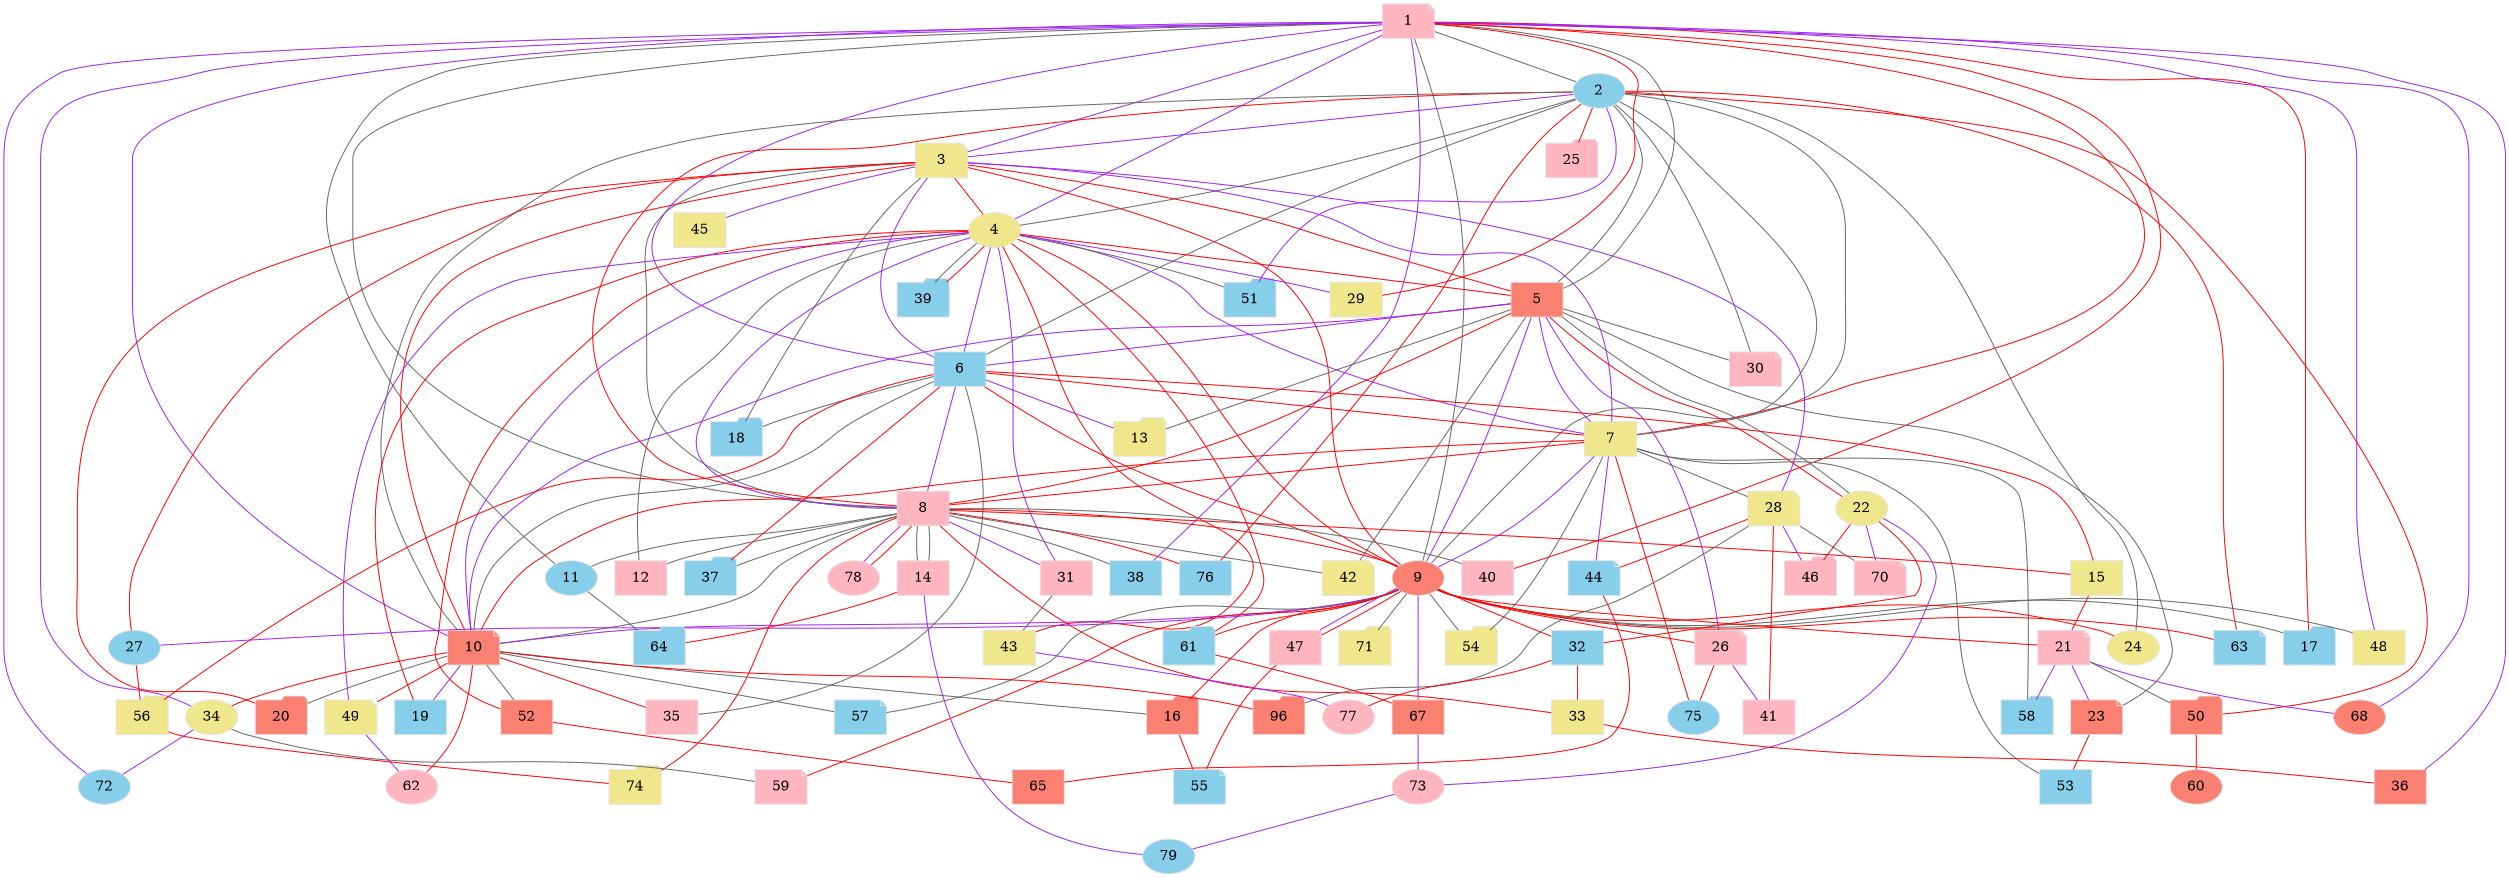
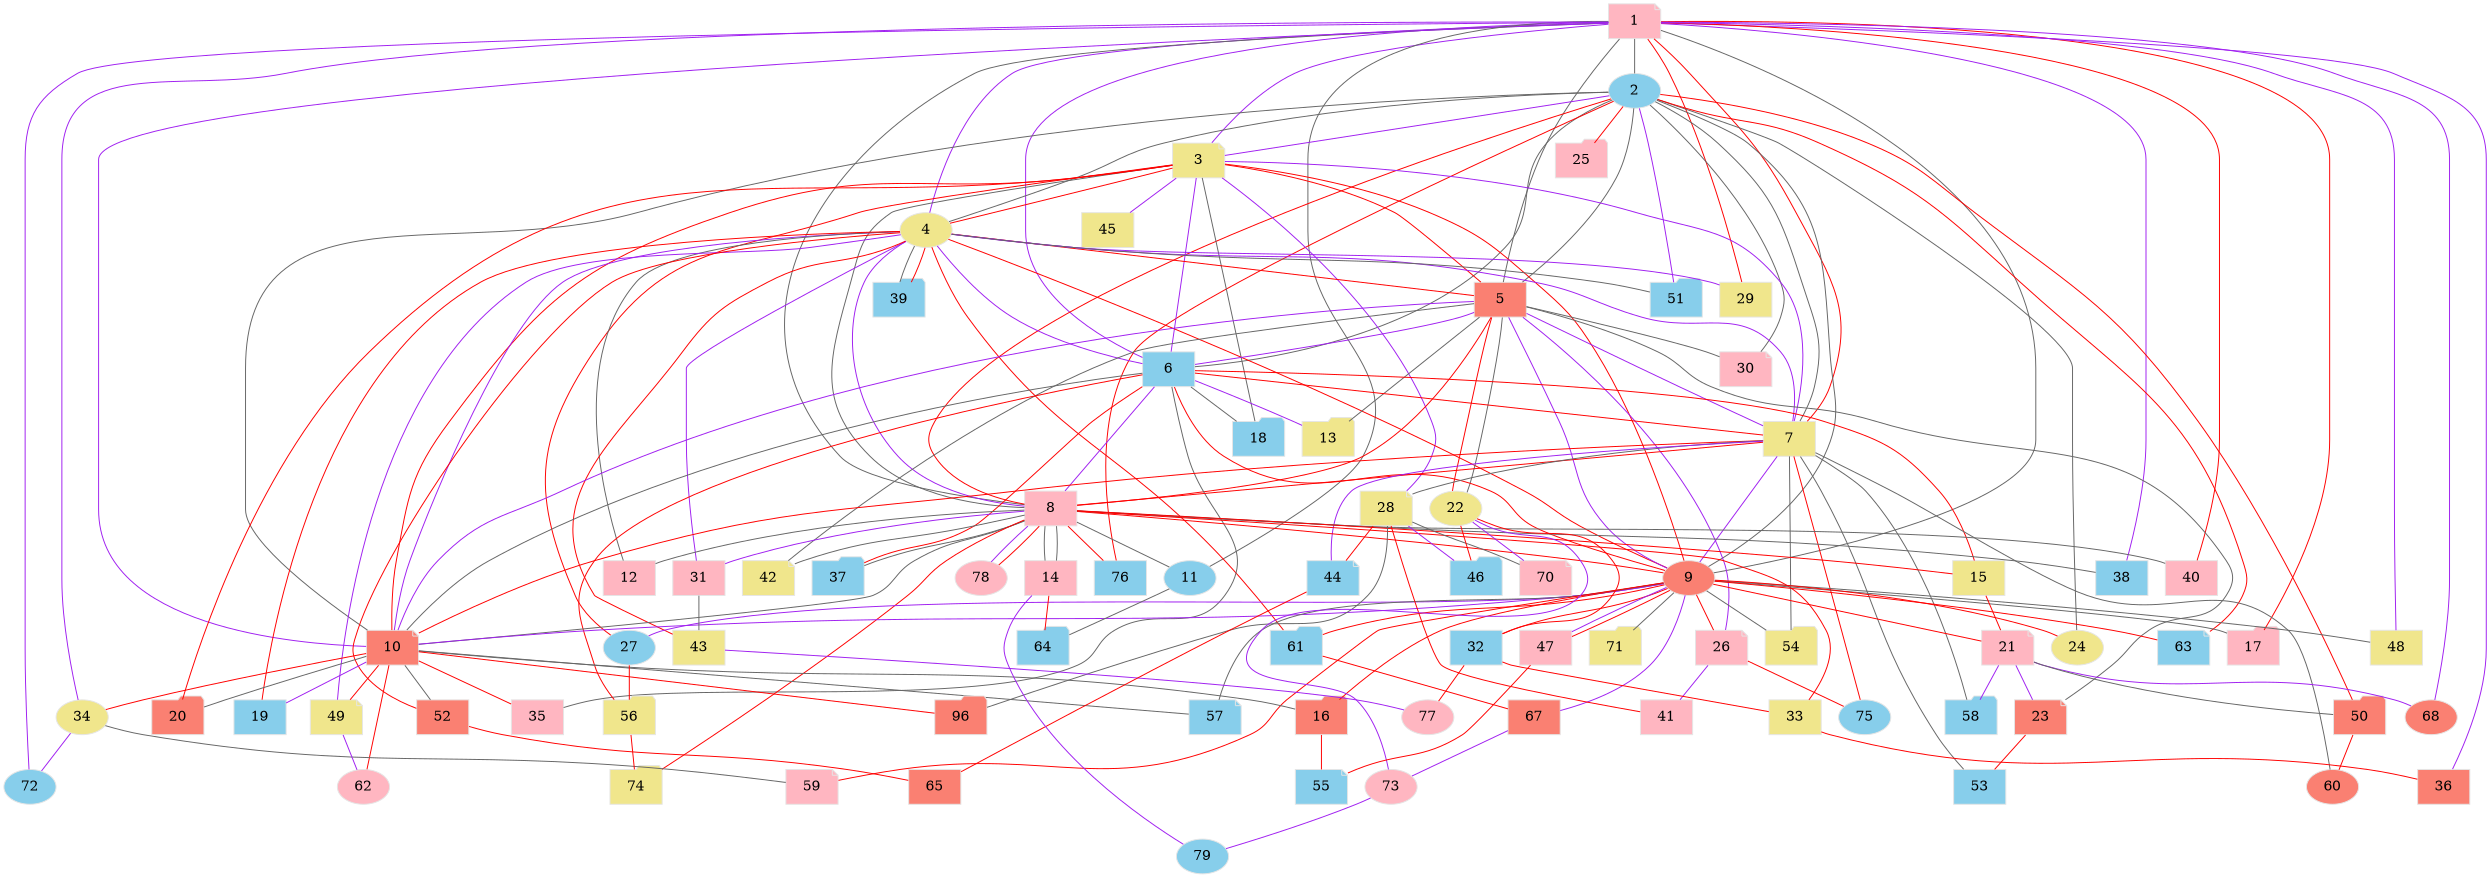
node "46": fillcolor lightpink -> skyblue
edge "7" -- "60": added
node "17": fillcolor skyblue -> lightpink
